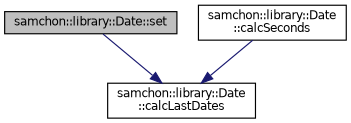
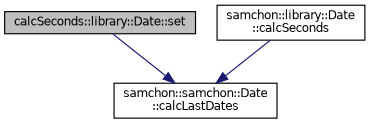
node "samchon::library::Date::set": label "samchon::library::Date::set" -> "calcSeconds::library::Date::set"
node "samchon::library::Date ::calcLastDates": label "samchon::library::Date ::calcLastDates" -> "samchon::samchon::Date ::calcLastDates"
